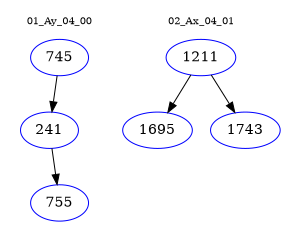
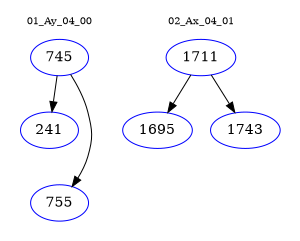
node "1211": label "1211" -> "1711"
edge "241" -> "755": now "745" -> "755"
